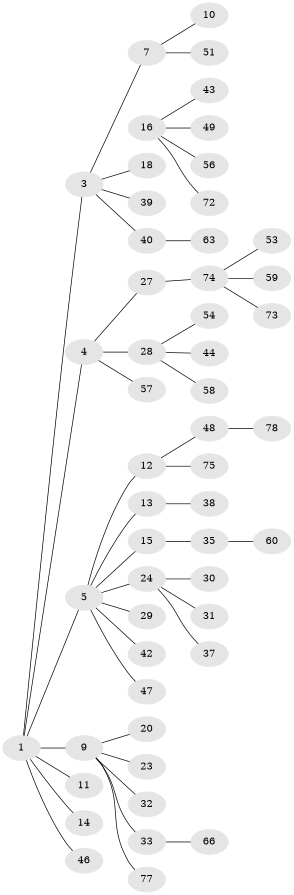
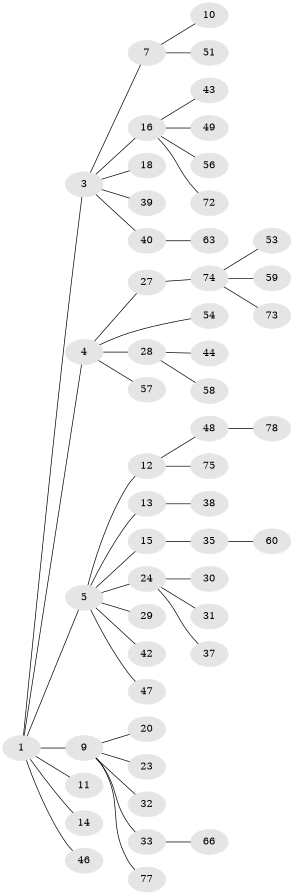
edge "16" -- "3": added
edge "54" -- "28": now "54" -- "4"
